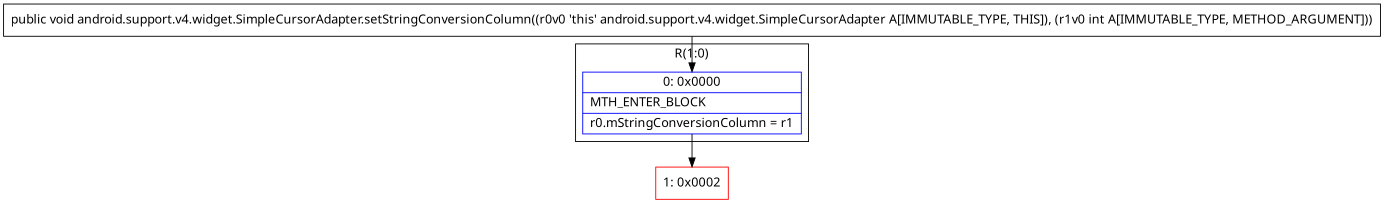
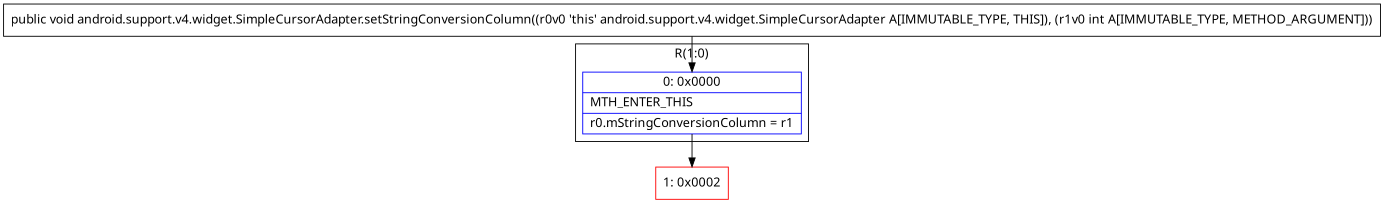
node "0: 0x0000": text "MTH_ENTER_BLOCK" -> "MTH_ENTER_THIS"
